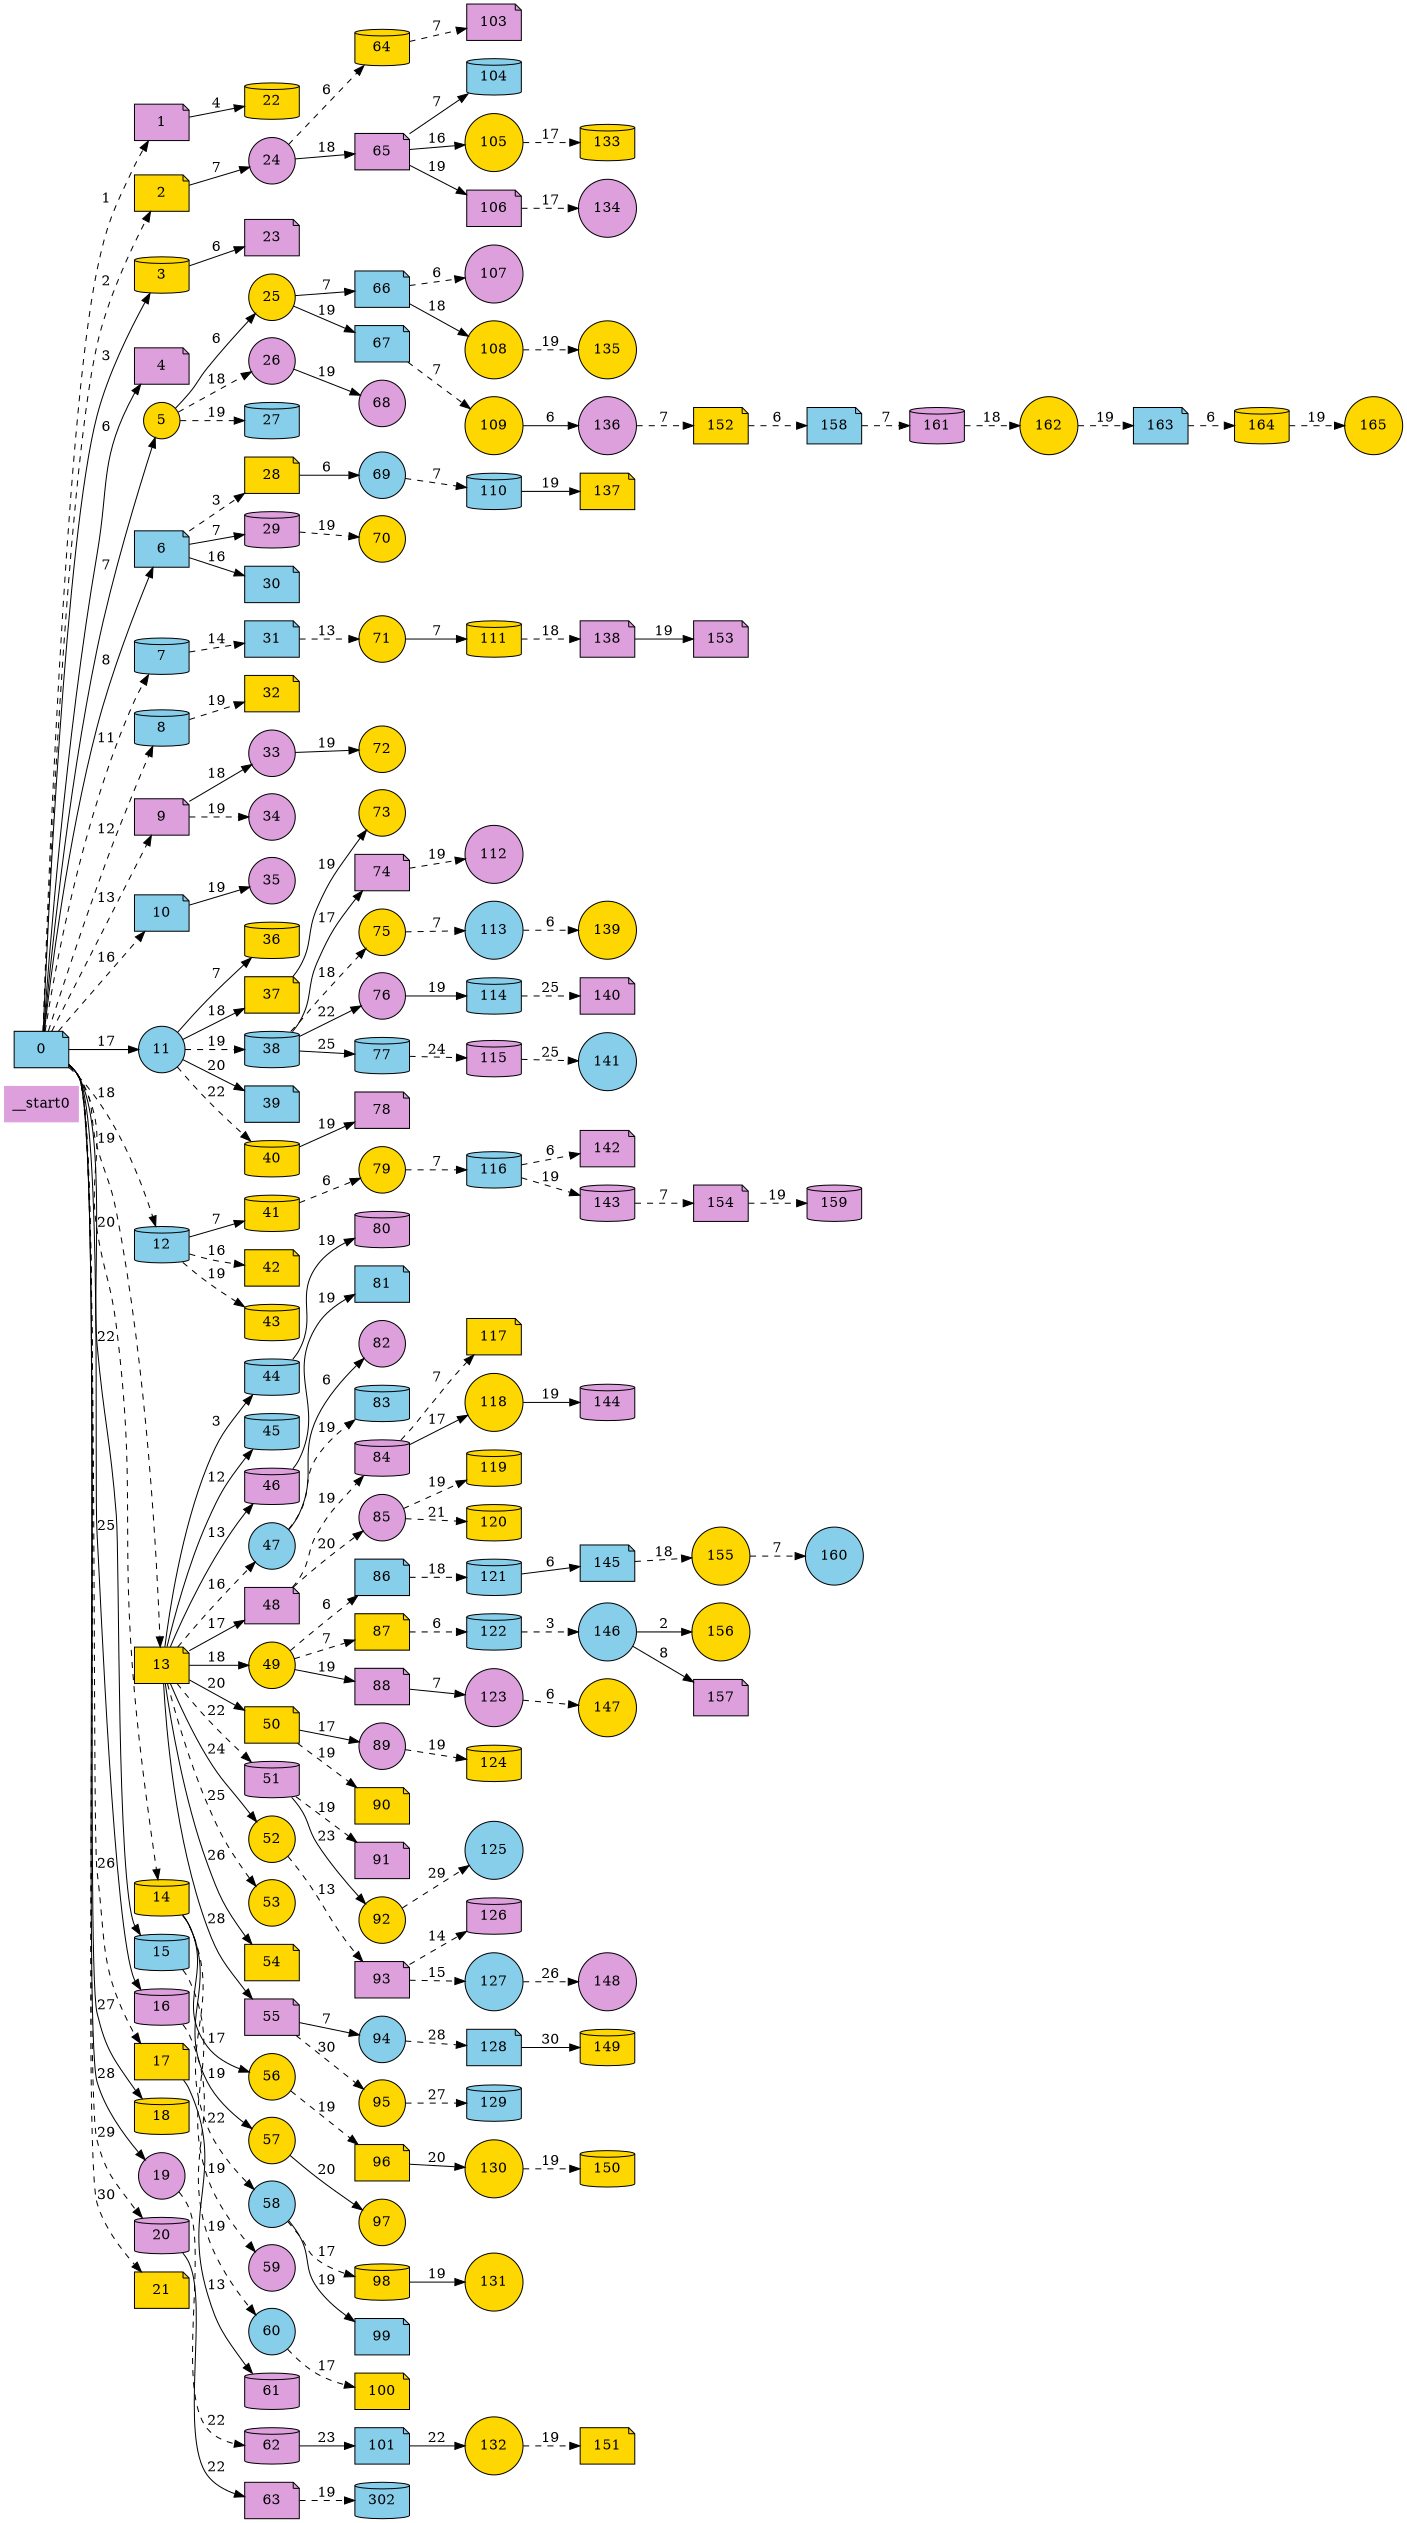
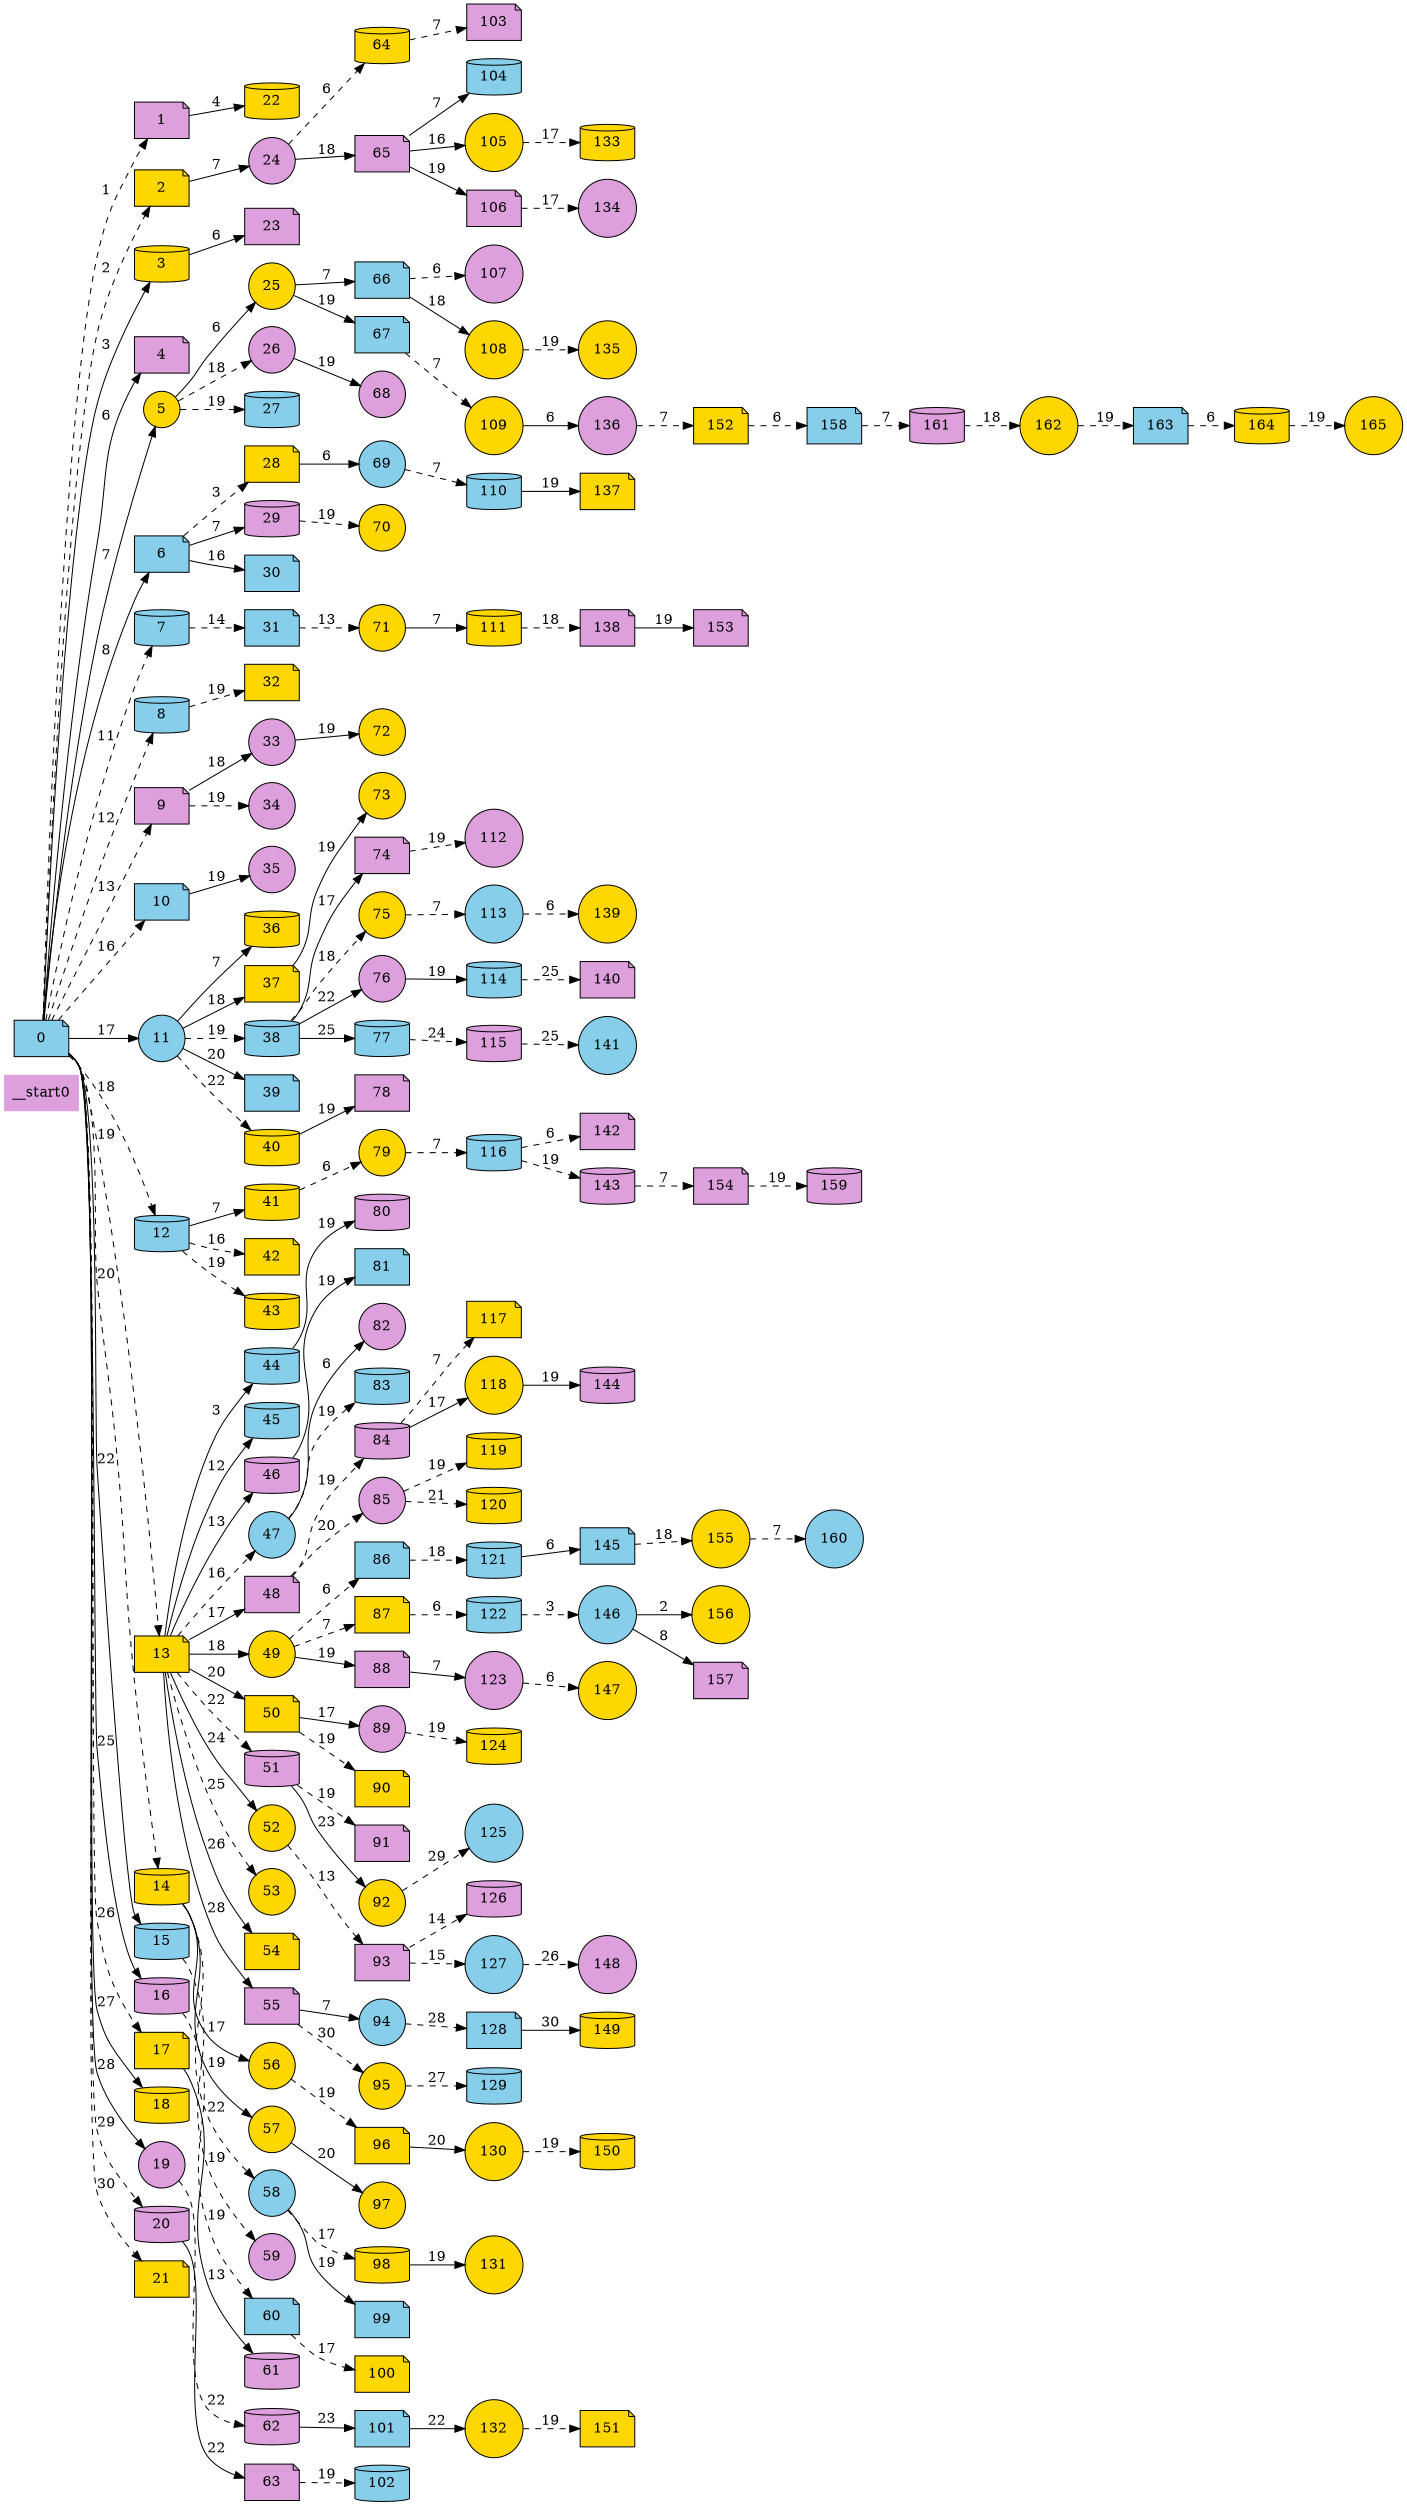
node "60": shape circle -> note
node "302": label "302" -> "102"
